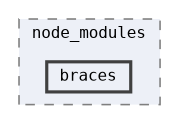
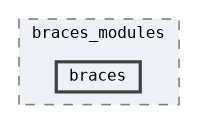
cluster "node_modules": label "node_modules" -> "braces_modules"
